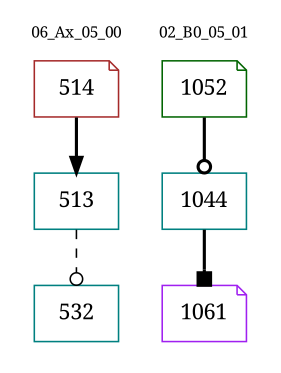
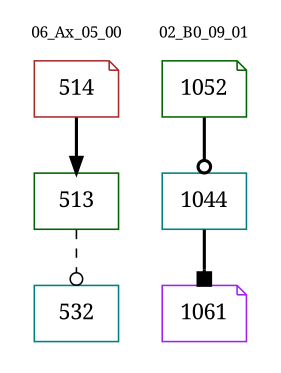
cluster "02_B0_05_01": label "02_B0_05_01" -> "02_B0_09_01"
node "513": color teal -> darkgreen
